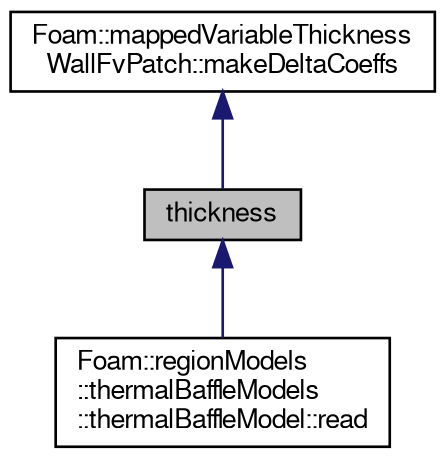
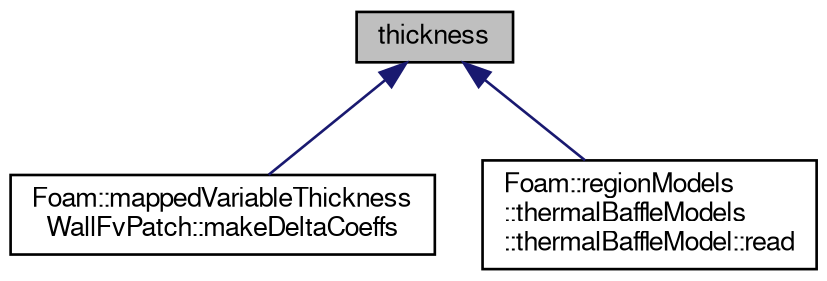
edge "thickness" -> "Foam::mappedVariableThickness WallFvPatch::makeDeltaCoeffs": reversed
